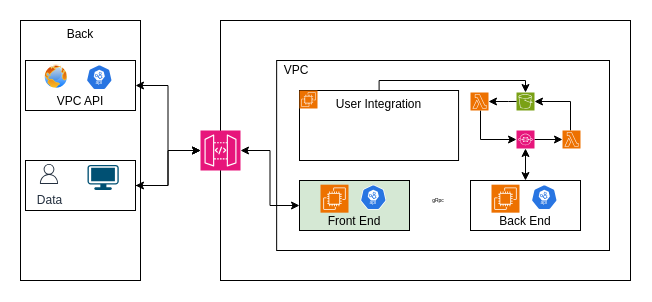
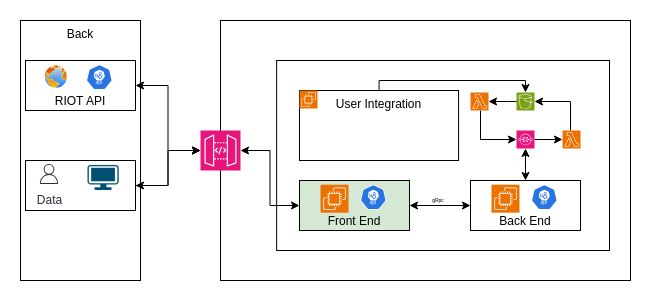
node "VPC": removed
node "VPC API": label "VPC API" -> "RIOT API"
edge "Front End" -- "Back End": added
